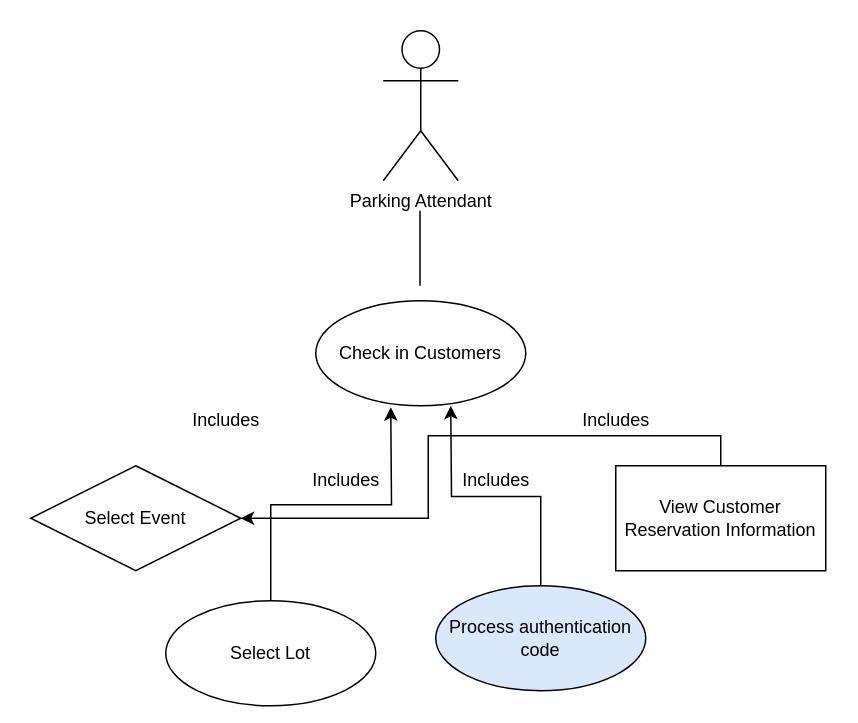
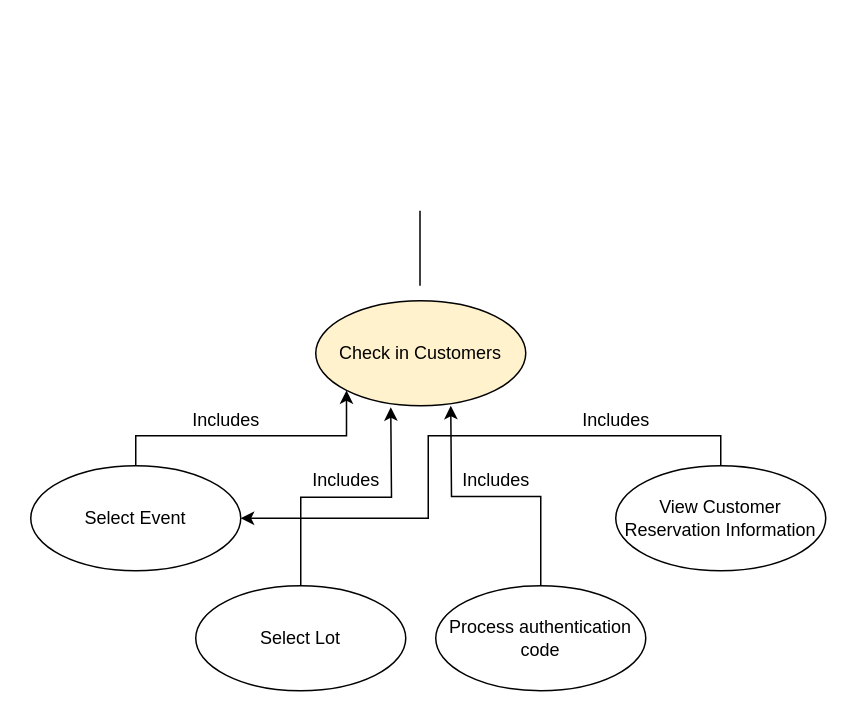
node "Parking Attendant": removed
node "Check in Customers": fillcolor #ffffff -> #fff2cc
edge "Select Event" -> "Check in Customers": added
node "Select Event": shape diamond -> ellipse
node "View Customer Reservation Information": shape rectangle -> ellipse
node "Process authentication code": fillcolor #dae8fc -> #ffffff
node "Select Lot": moved (271, 653) -> (301, 638)
